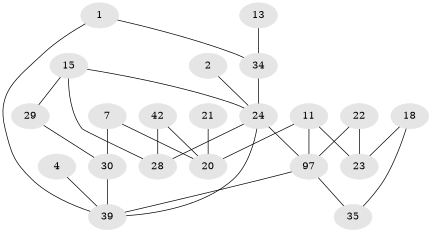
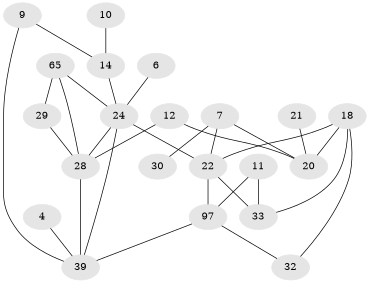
node "1": label "1" -> "9"
node "13": label "13" -> "10"
node "15": label "15" -> "65"
node "2": label "2" -> "6"
node "34": label "34" -> "14"
node "42": label "42" -> "12"
edge "29" -- "30": now "29" -- "28"
edge "7" -- "22": added
edge "11" -- "20": now "18" -- "20"
edge "18" -- "22": added
edge "24" -- "97": now "24" -- "22"
node "23": label "23" -> "33"
edge "30" -- "39": now "28" -- "39"
node "35": label "35" -> "32"
